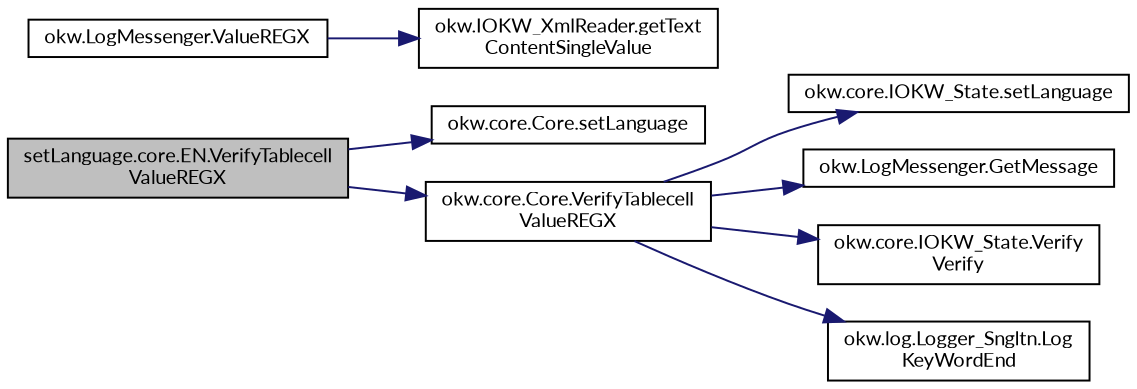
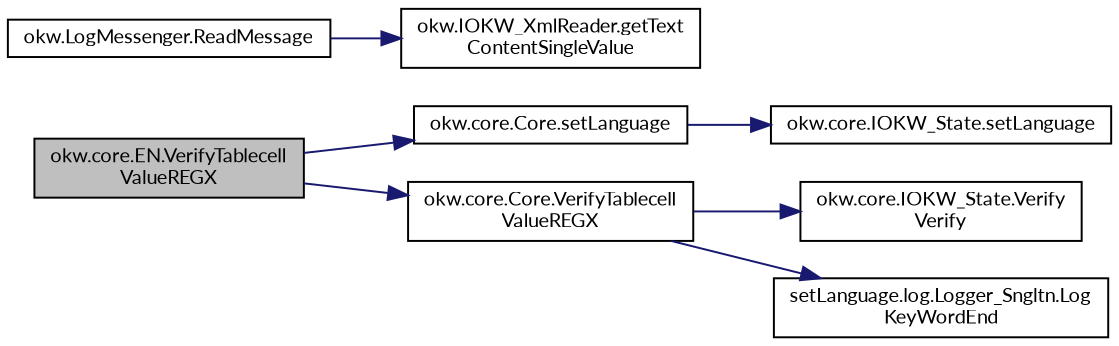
node "okw.LogMessenger.ValueREGX": label "okw.LogMessenger.ValueREGX" -> "okw.LogMessenger.ReadMessage"
edge "okw.core.Core.VerifyTablecell ValueREGX" -> "okw.core.IOKW_State.setLanguage": now "okw.core.Core.setLanguage" -> "okw.core.IOKW_State.setLanguage"
node "setLanguage.core.EN.VerifyTablecell ValueREGX": label "setLanguage.core.EN.VerifyTablecell ValueREGX" -> "okw.core.EN.VerifyTablecell ValueREGX"
node "okw.LogMessenger.GetMessage": removed
node "okw.log.Logger_Sngltn.Log KeyWordEnd": label "okw.log.Logger_Sngltn.Log KeyWordEnd" -> "setLanguage.log.Logger_Sngltn.Log KeyWordEnd"
